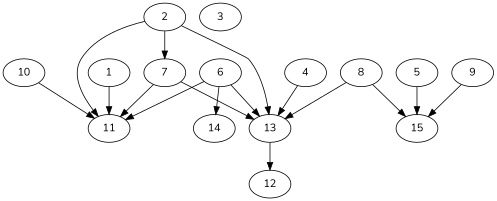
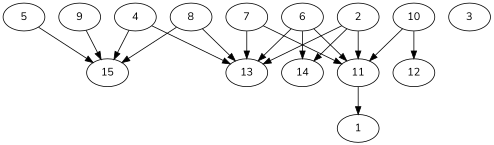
edge "4" -> "15": added
edge "2" -> "7": now "2" -> "14"
edge "1" -> "11": reversed
edge "13" -> "12": now "10" -> "12"
